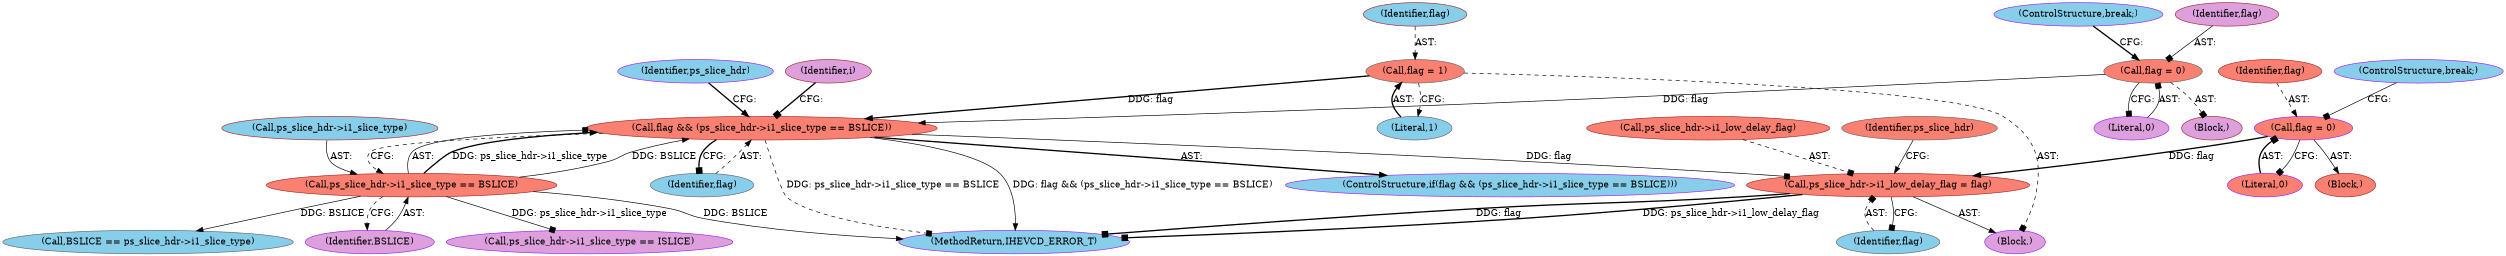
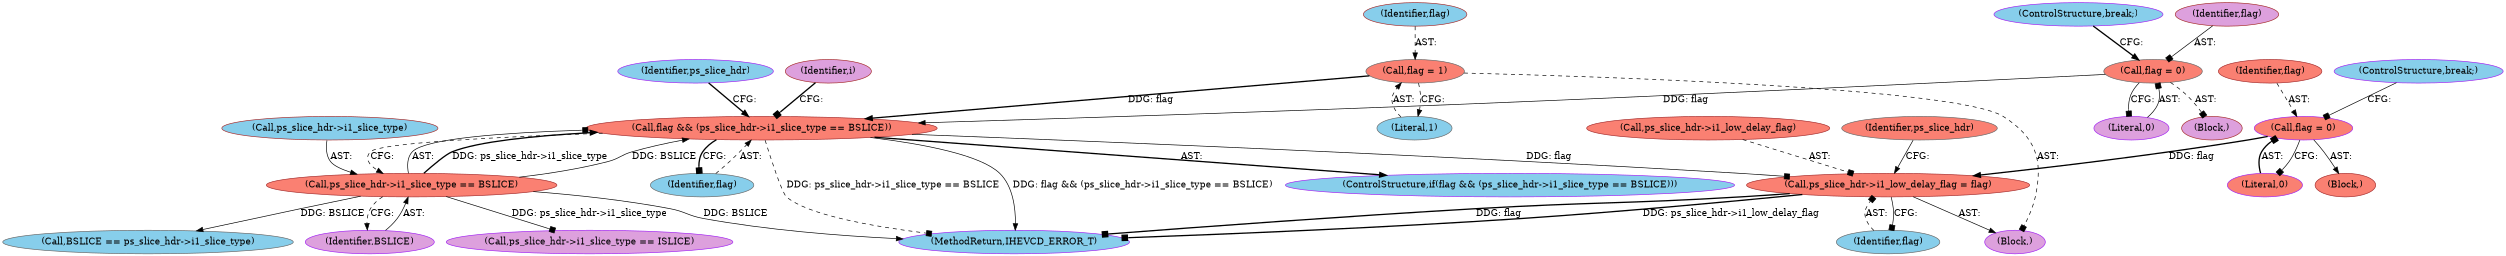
edge "(Literal,1)" -> "(Call,flag = 1)": style bold -> dashed
